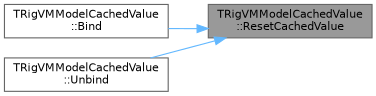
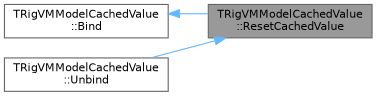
edge "TRigVMModelCachedValue ::Bind" -> "TRigVMModelCachedValue ::ResetCachedValue": reversed
